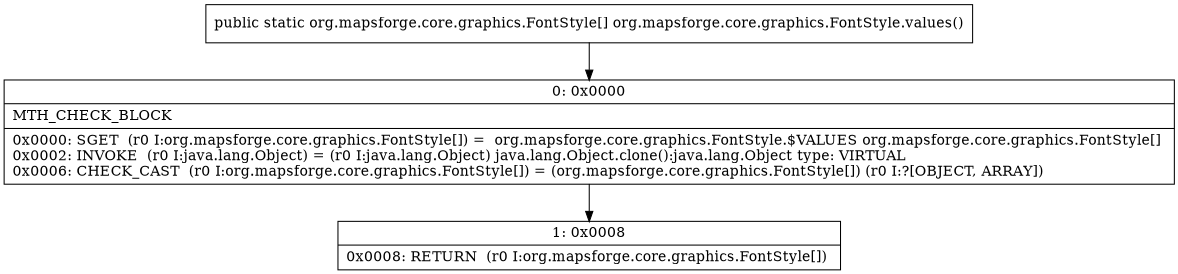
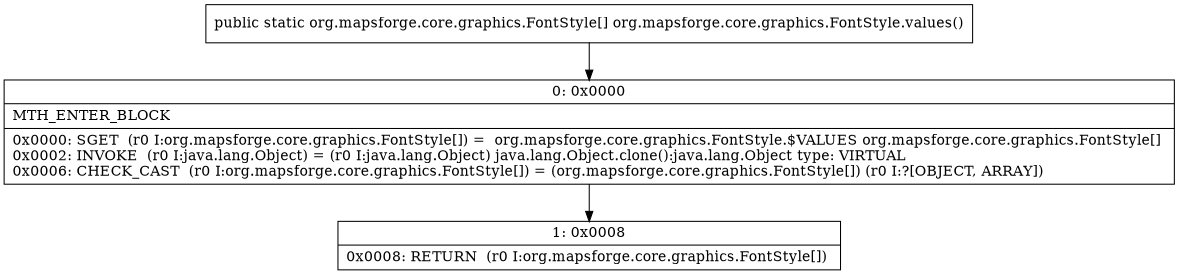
node "0: 0x0000": text "MTH_CHECK_BLOCK" -> "MTH_ENTER_BLOCK"
